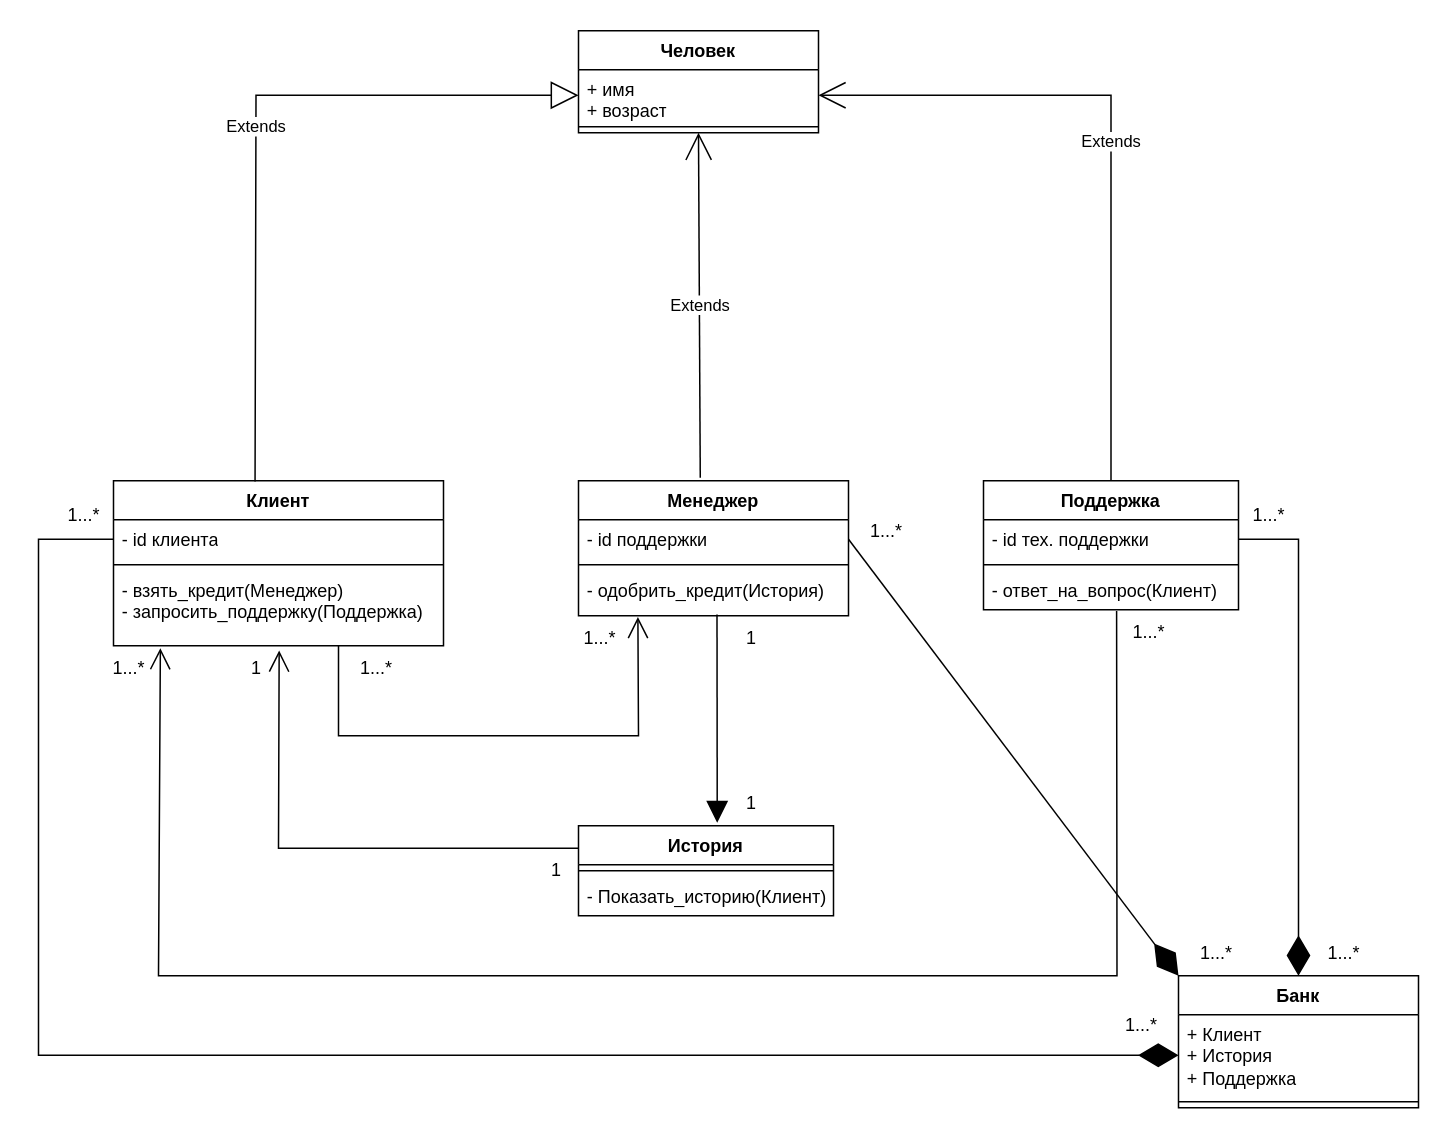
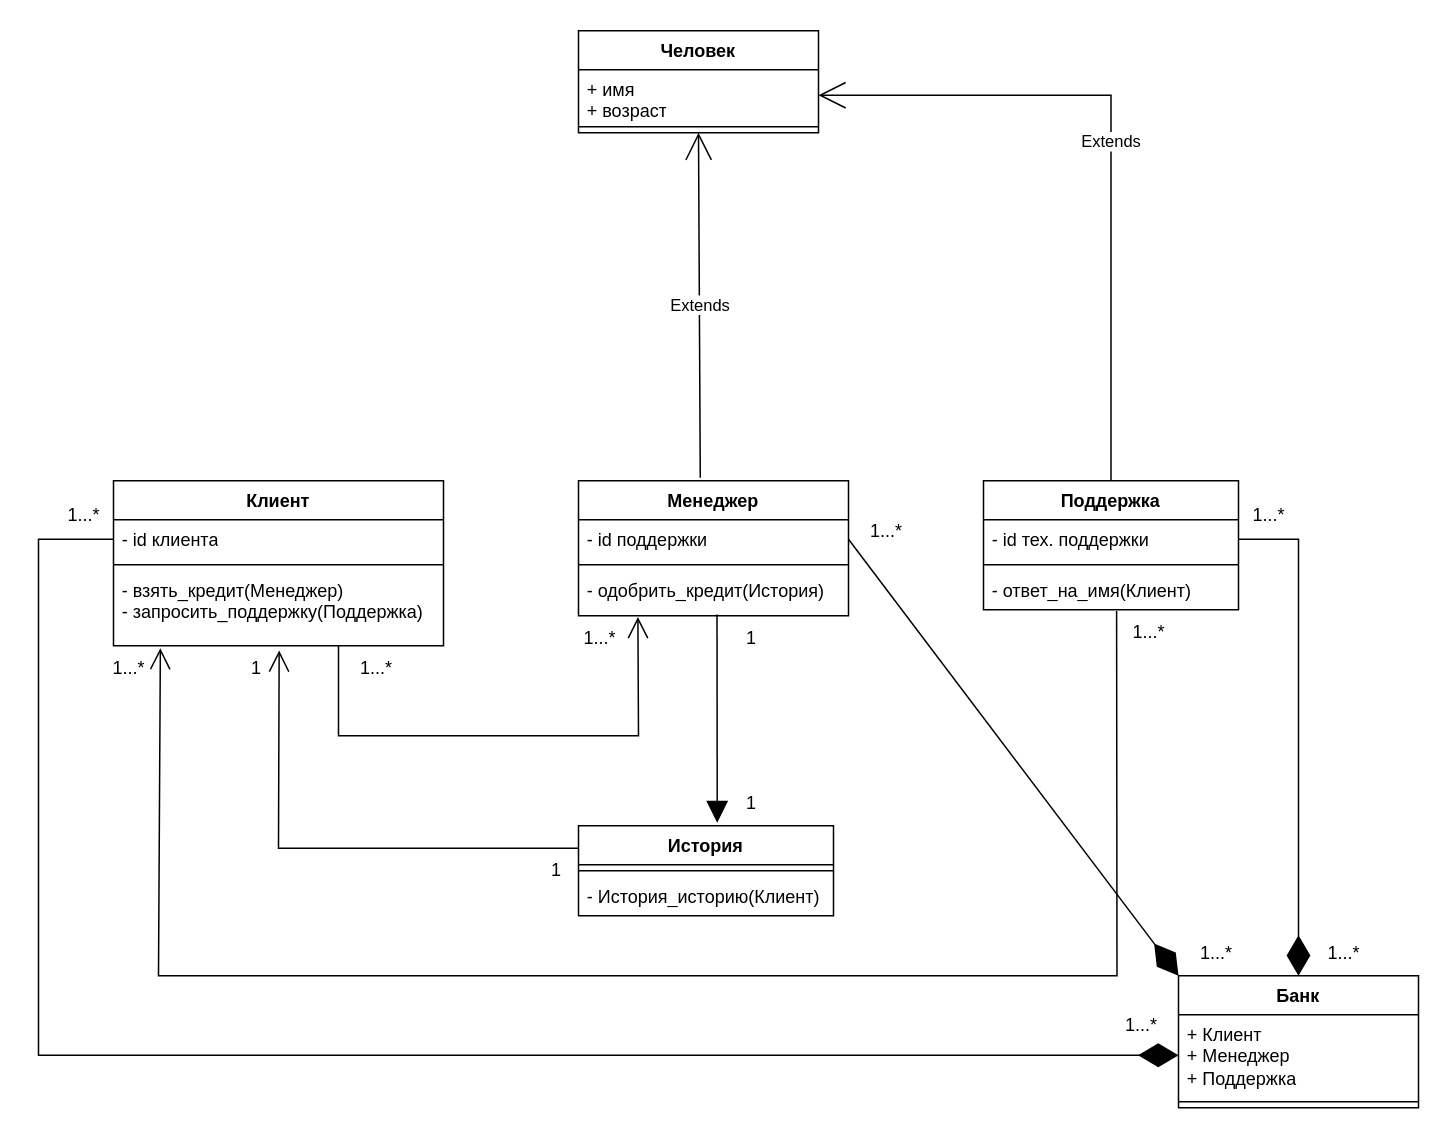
edge "Клиент" -> "+ имя + возраст": removed, label "Extends"
node "- ответ_на_вопрос(Клиент)": label "- ответ_на_вопрос(Клиент)" -> "- ответ_на_имя(Клиент)"
node "- Показать_историю(Клиент)": label "- Показать_историю(Клиент)" -> "- История_историю(Клиент)"
node "+ Клиент + История + Поддержка": label "+ Клиент + История + Поддержка" -> "+ Клиент + Менеджер + Поддержка"
